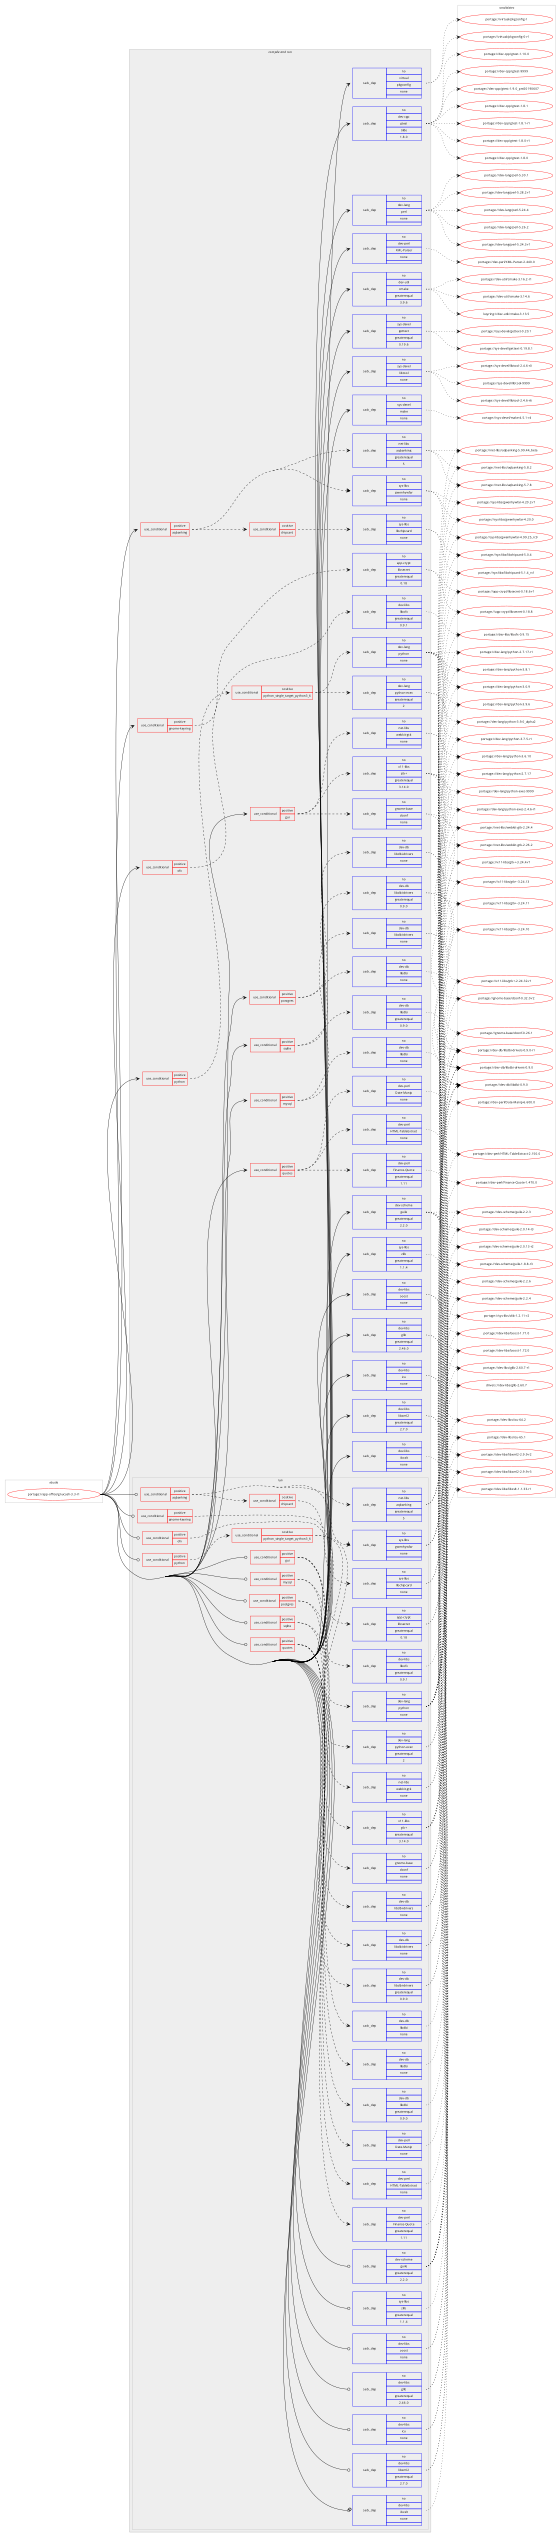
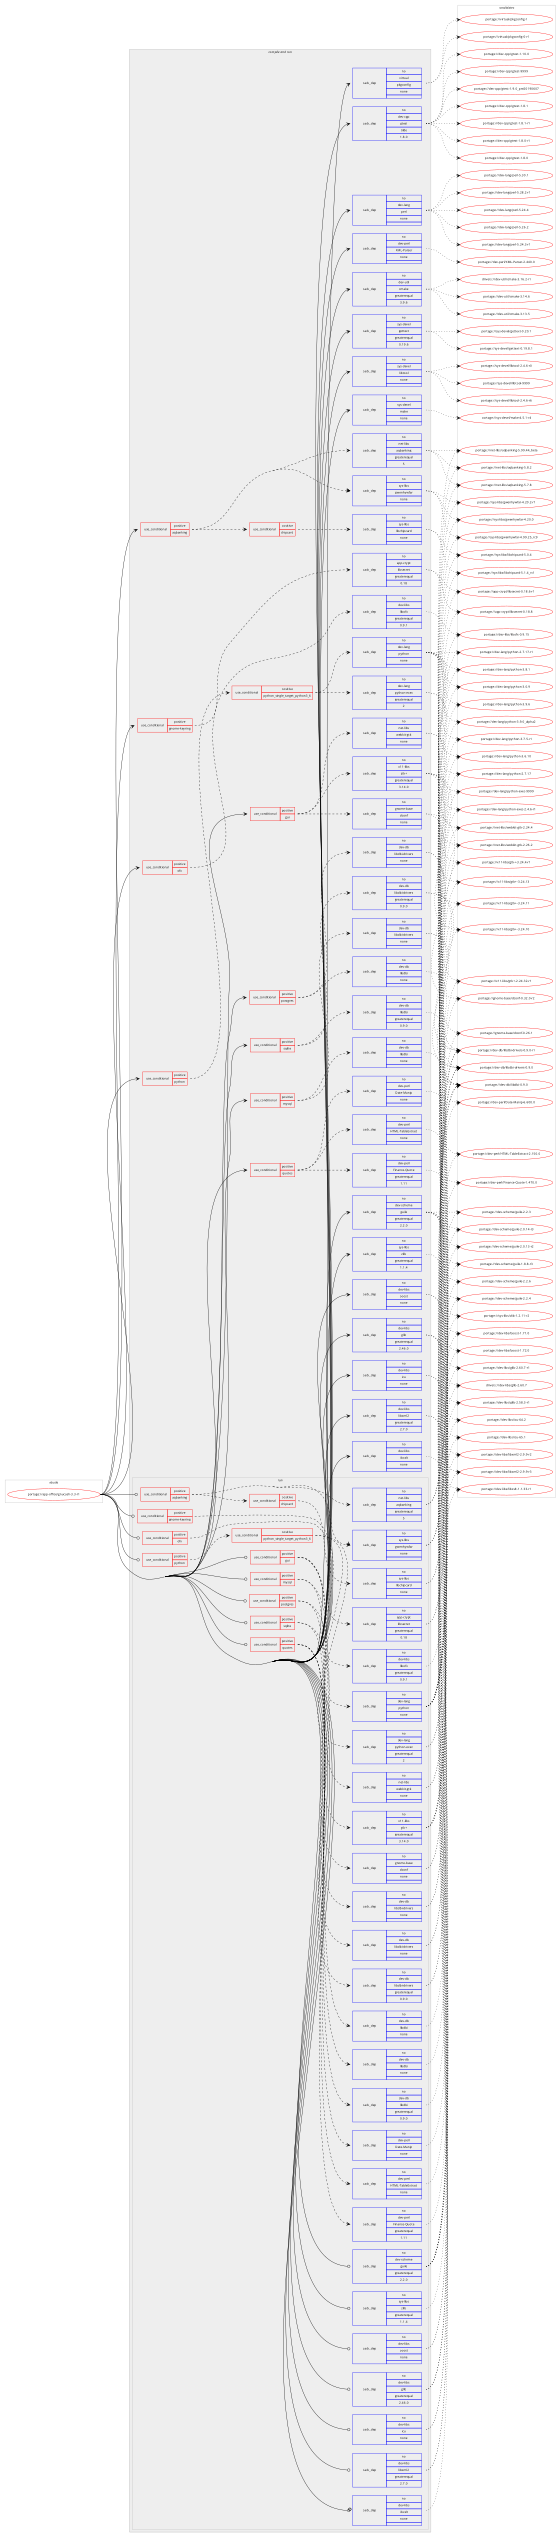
node "portage://dev-util/cmake-3.16.2-r1": label "portage://dev-util/cmake-3.16.2-r1" -> "drivers://dev-util/cmake-3.16.2-r1"
node "keyring://dev-util/cmake-3.13.5": label "keyring://dev-util/cmake-3.13.5" -> "portage://dev-util/cmake-3.13.5"
node "portage://dev-libs/glib-2.58.3-r1": added
